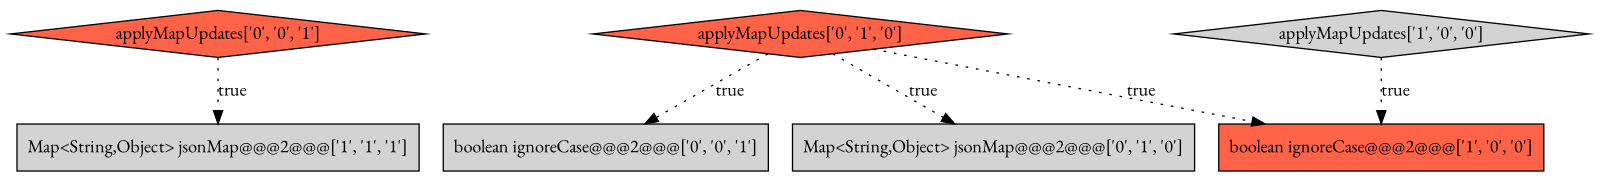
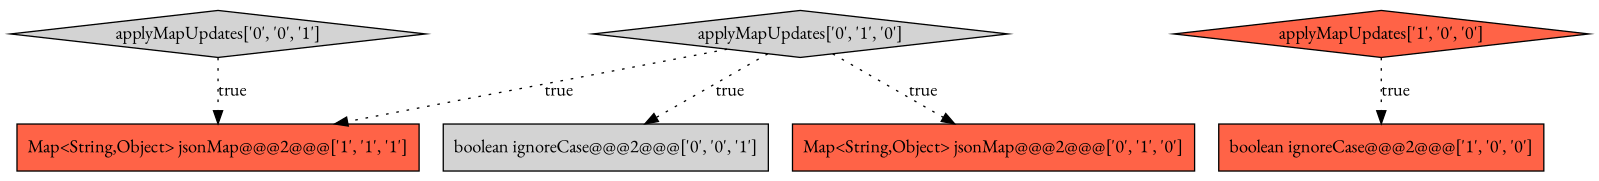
node "applyMapUpdates['0', '0', '1']": fillcolor tomato -> lightgray
node "applyMapUpdates['0', '1', '0']": fillcolor tomato -> lightgray
node "applyMapUpdates['1', '0', '0']": fillcolor lightgray -> tomato
edge "applyMapUpdates['0', '1', '0']" -> "boolean ignoreCase@@@2@@@['1', '0', '0']": now "applyMapUpdates['0', '1', '0']" -> "Map<String,Object> jsonMap@@@2@@@['1', '1', '1']"
node "Map<String,Object> jsonMap@@@2@@@['1', '1', '1']": fillcolor lightgray -> tomato
node "Map<String,Object> jsonMap@@@2@@@['0', '1', '0']": fillcolor lightgray -> tomato
